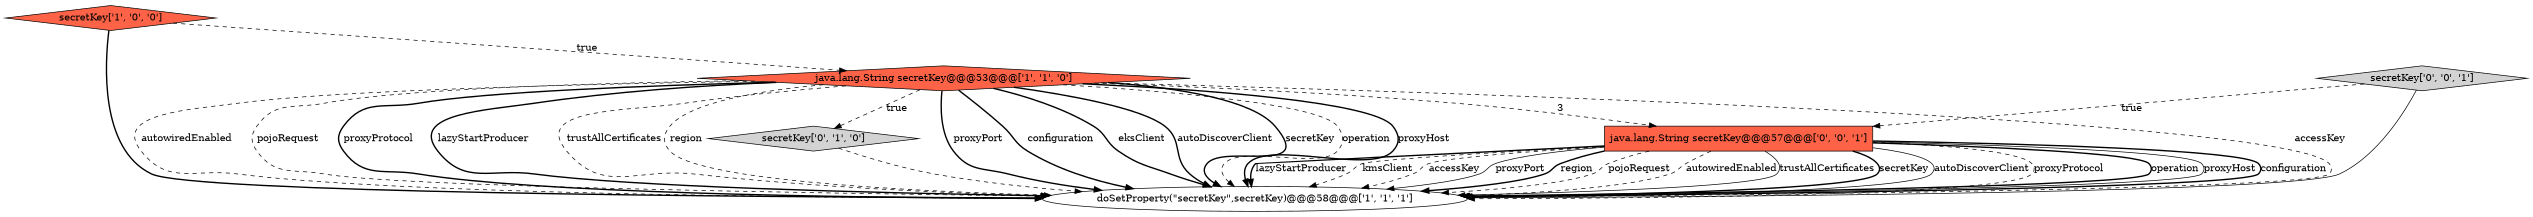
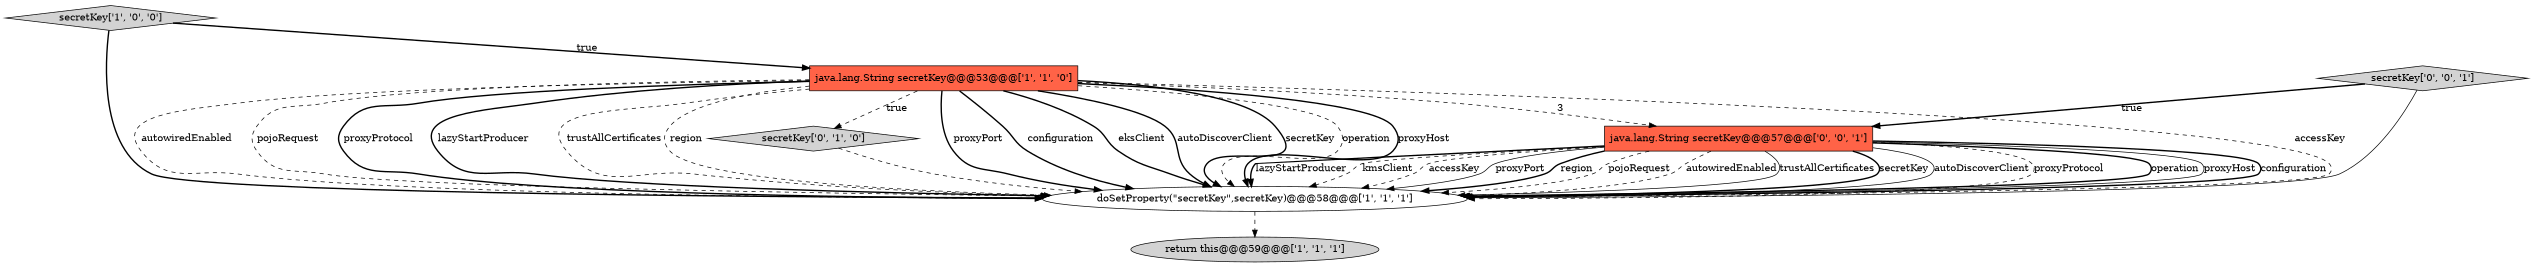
node "secretKey['1', '0', '0']": fillcolor tomato -> lightgray
edge "secretKey['1', '0', '0']" -> "java.lang.String secretKey@@@53@@@['1', '1', '0']": style dashed -> bold
node "java.lang.String secretKey@@@53@@@['1', '1', '0']": shape diamond -> box
edge "secretKey['0', '0', '1']" -> "java.lang.String secretKey@@@57@@@['0', '0', '1']": style dashed -> bold
node "return this@@@59@@@['1', '1', '1']": added
